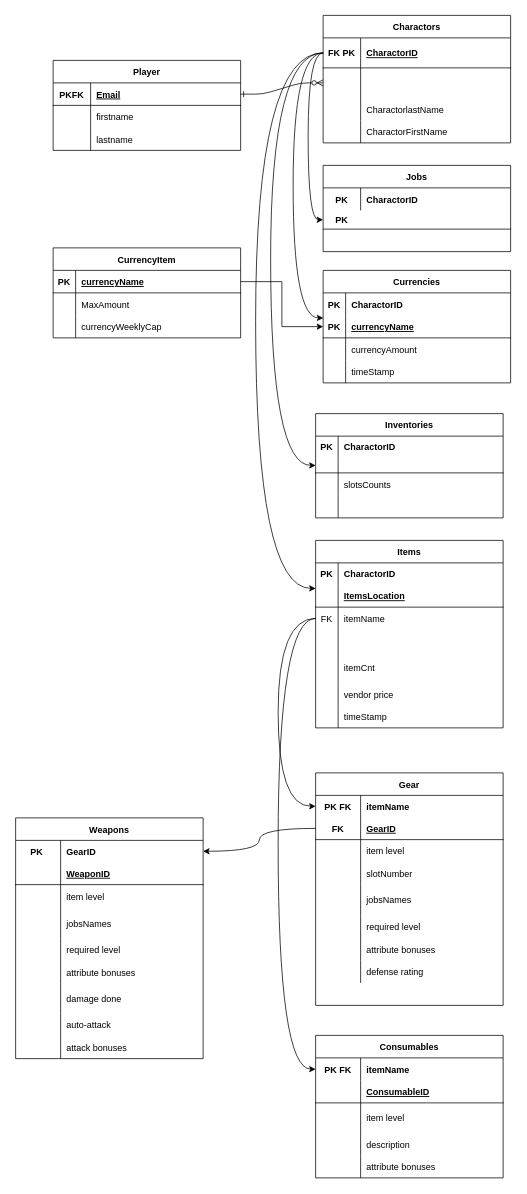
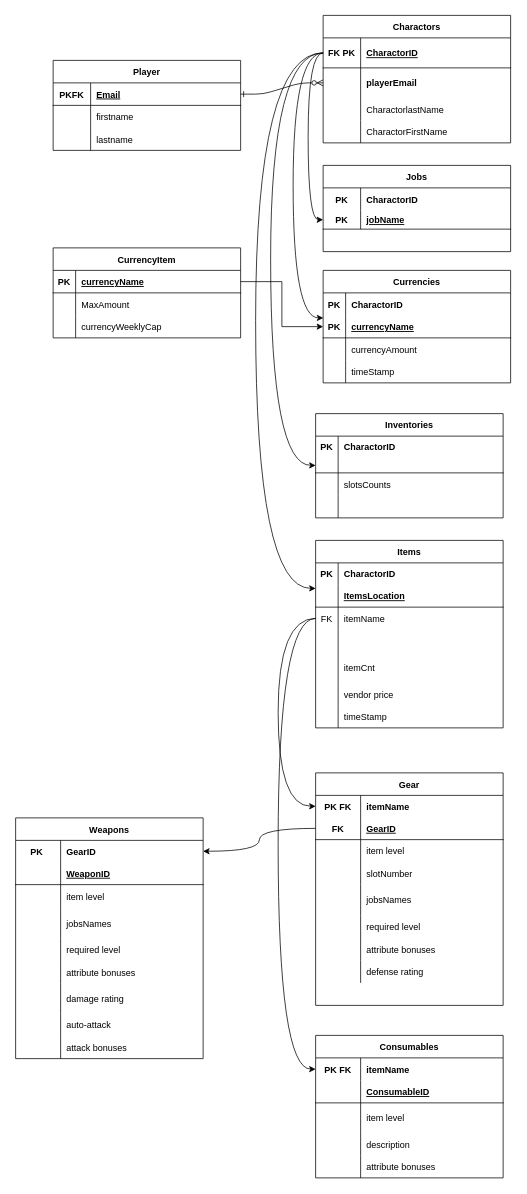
node "playerEmail": added
node "jobName": added
node "damage done": label "damage done" -> "damage rating"
